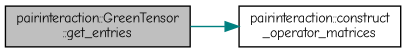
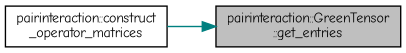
edge "pairinteraction::GreenTensor ::get_entries" -> "pairinteraction::construct _operator_matrices": reversed
